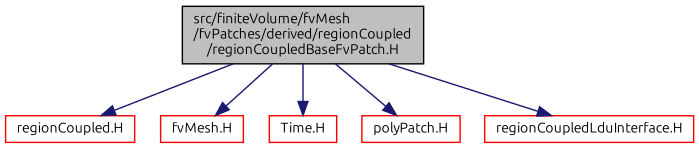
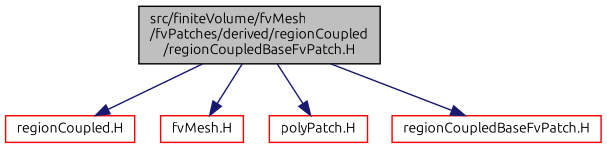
node "Time.H": removed
node "regionCoupledLduInterface.H": label "regionCoupledLduInterface.H" -> "regionCoupledBaseFvPatch.H"
